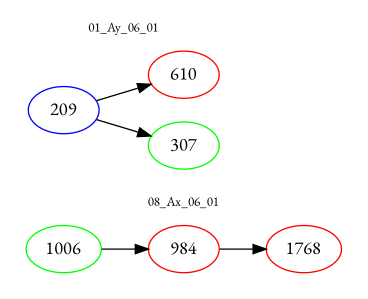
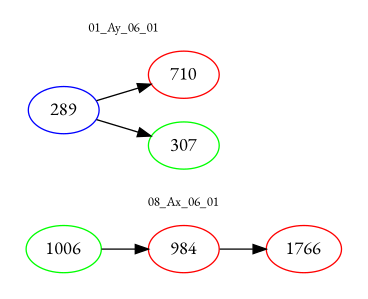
node "610": label "610" -> "710"
node "209": label "209" -> "289"
node "1768": label "1768" -> "1766"
